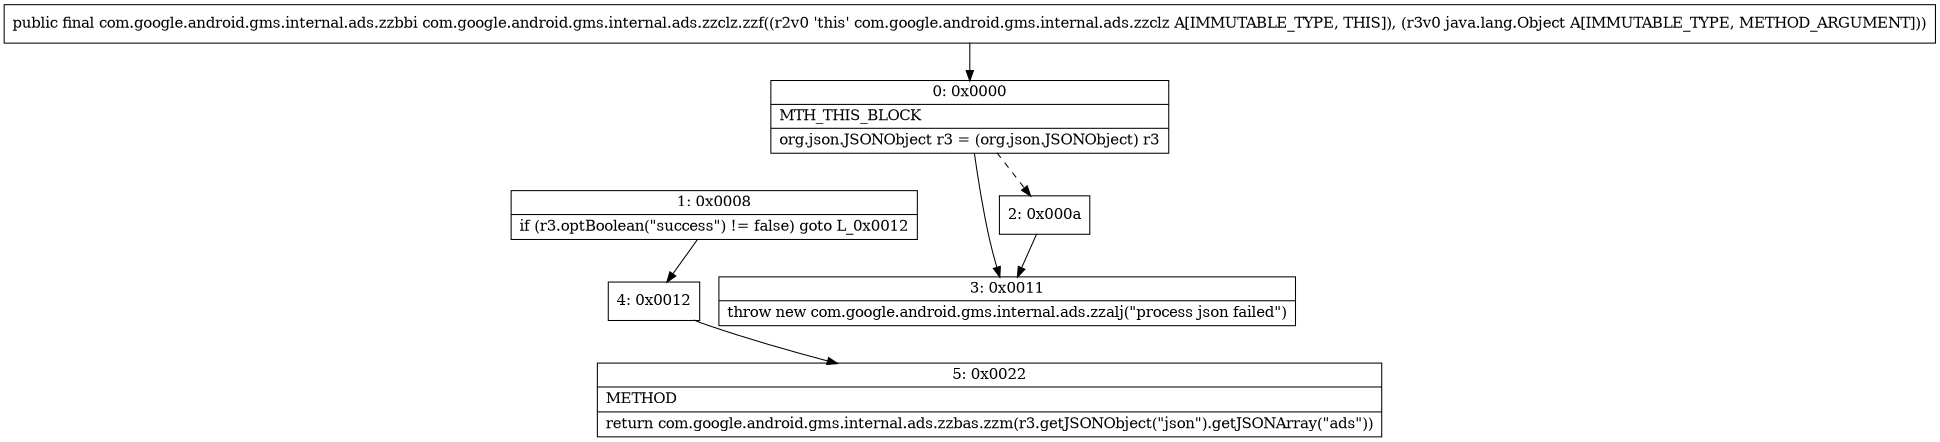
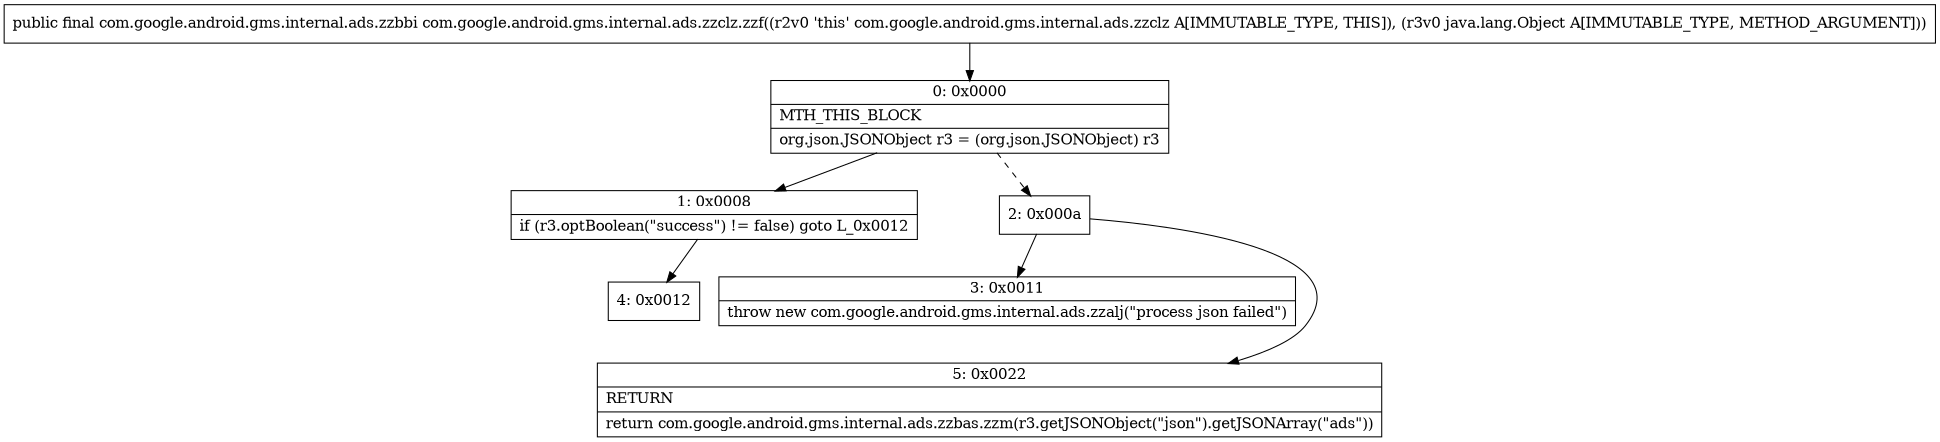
edge "0: 0x0000" -> "3: 0x0011": now "0: 0x0000" -> "1: 0x0008"
edge "4: 0x0012" -> "5: 0x0022": now "2: 0x000a" -> "5: 0x0022"
node "5: 0x0022": text "METHOD" -> "RETURN"
